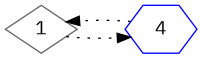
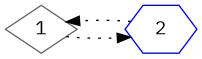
node "4": label "4" -> "2"
